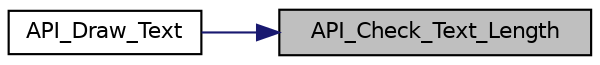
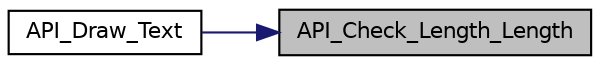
node "API_Check_Text_Length": label "API_Check_Text_Length" -> "API_Check_Length_Length"
